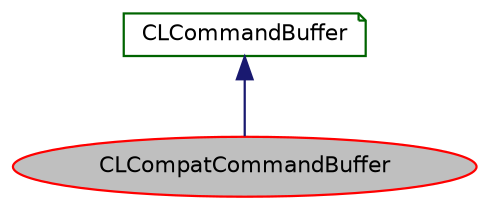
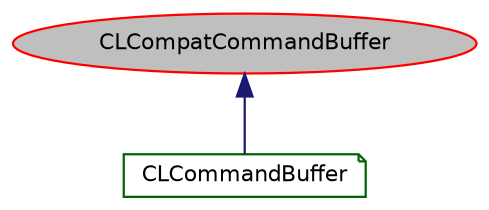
edge "CLCompatCommandBuffer" -> "CLCommandBuffer": reversed
